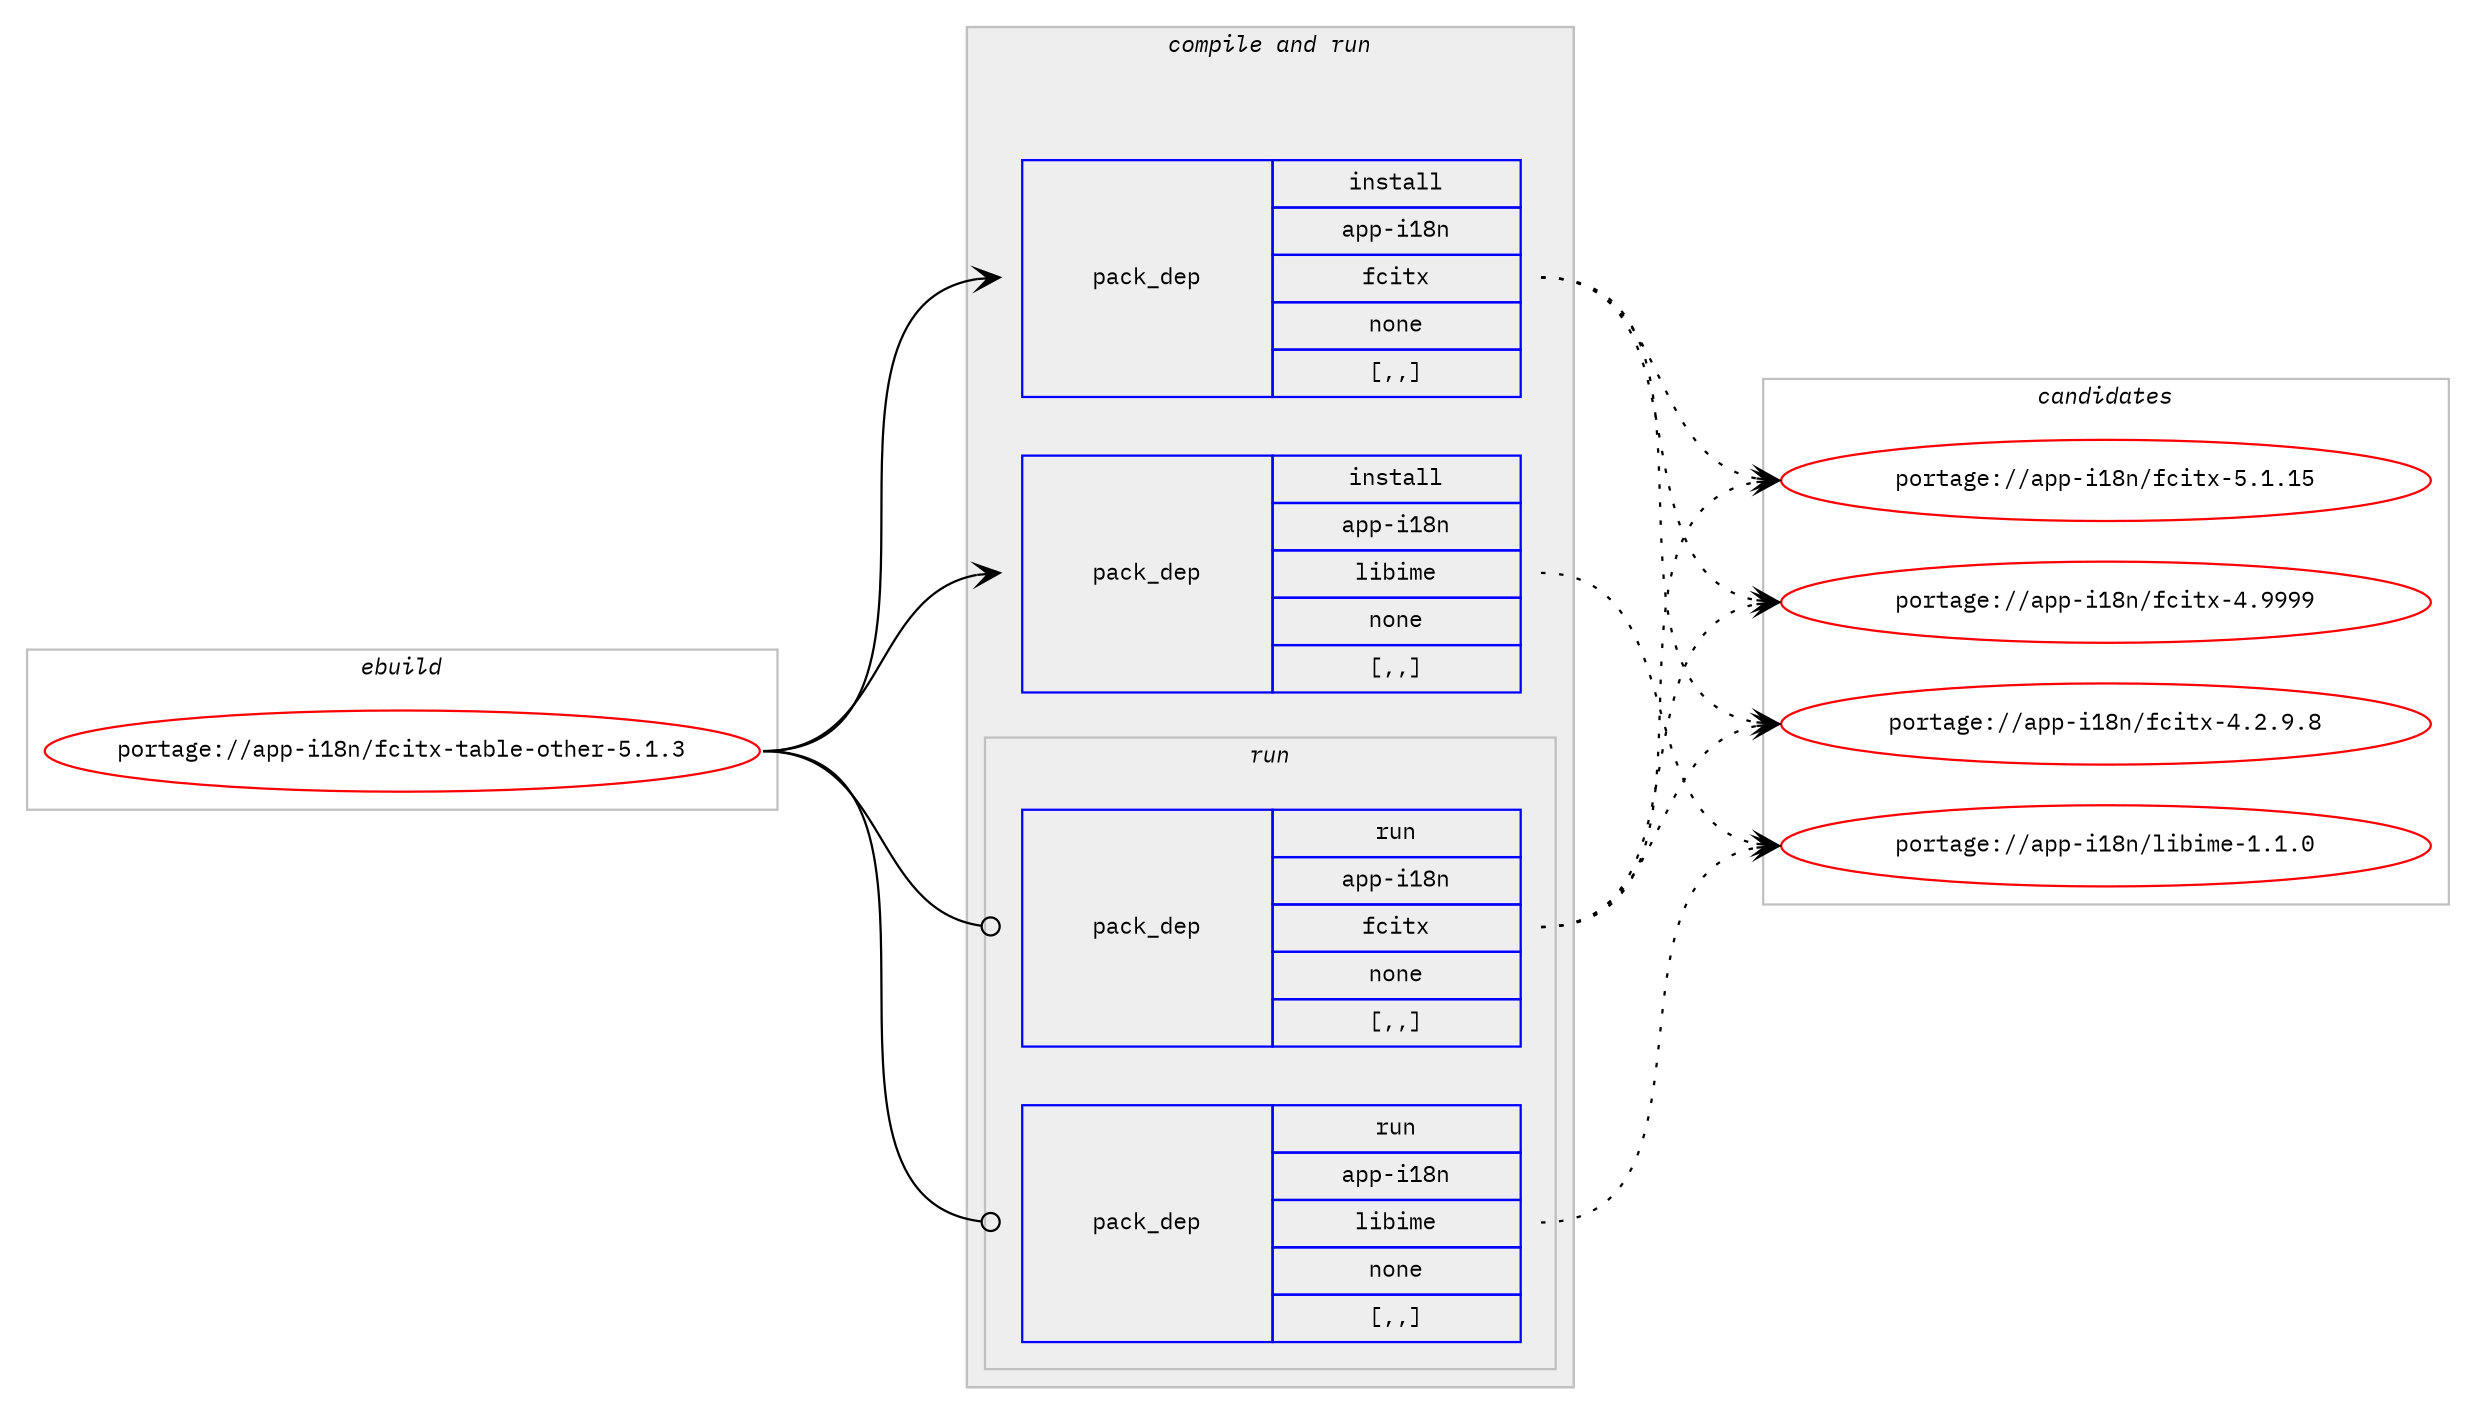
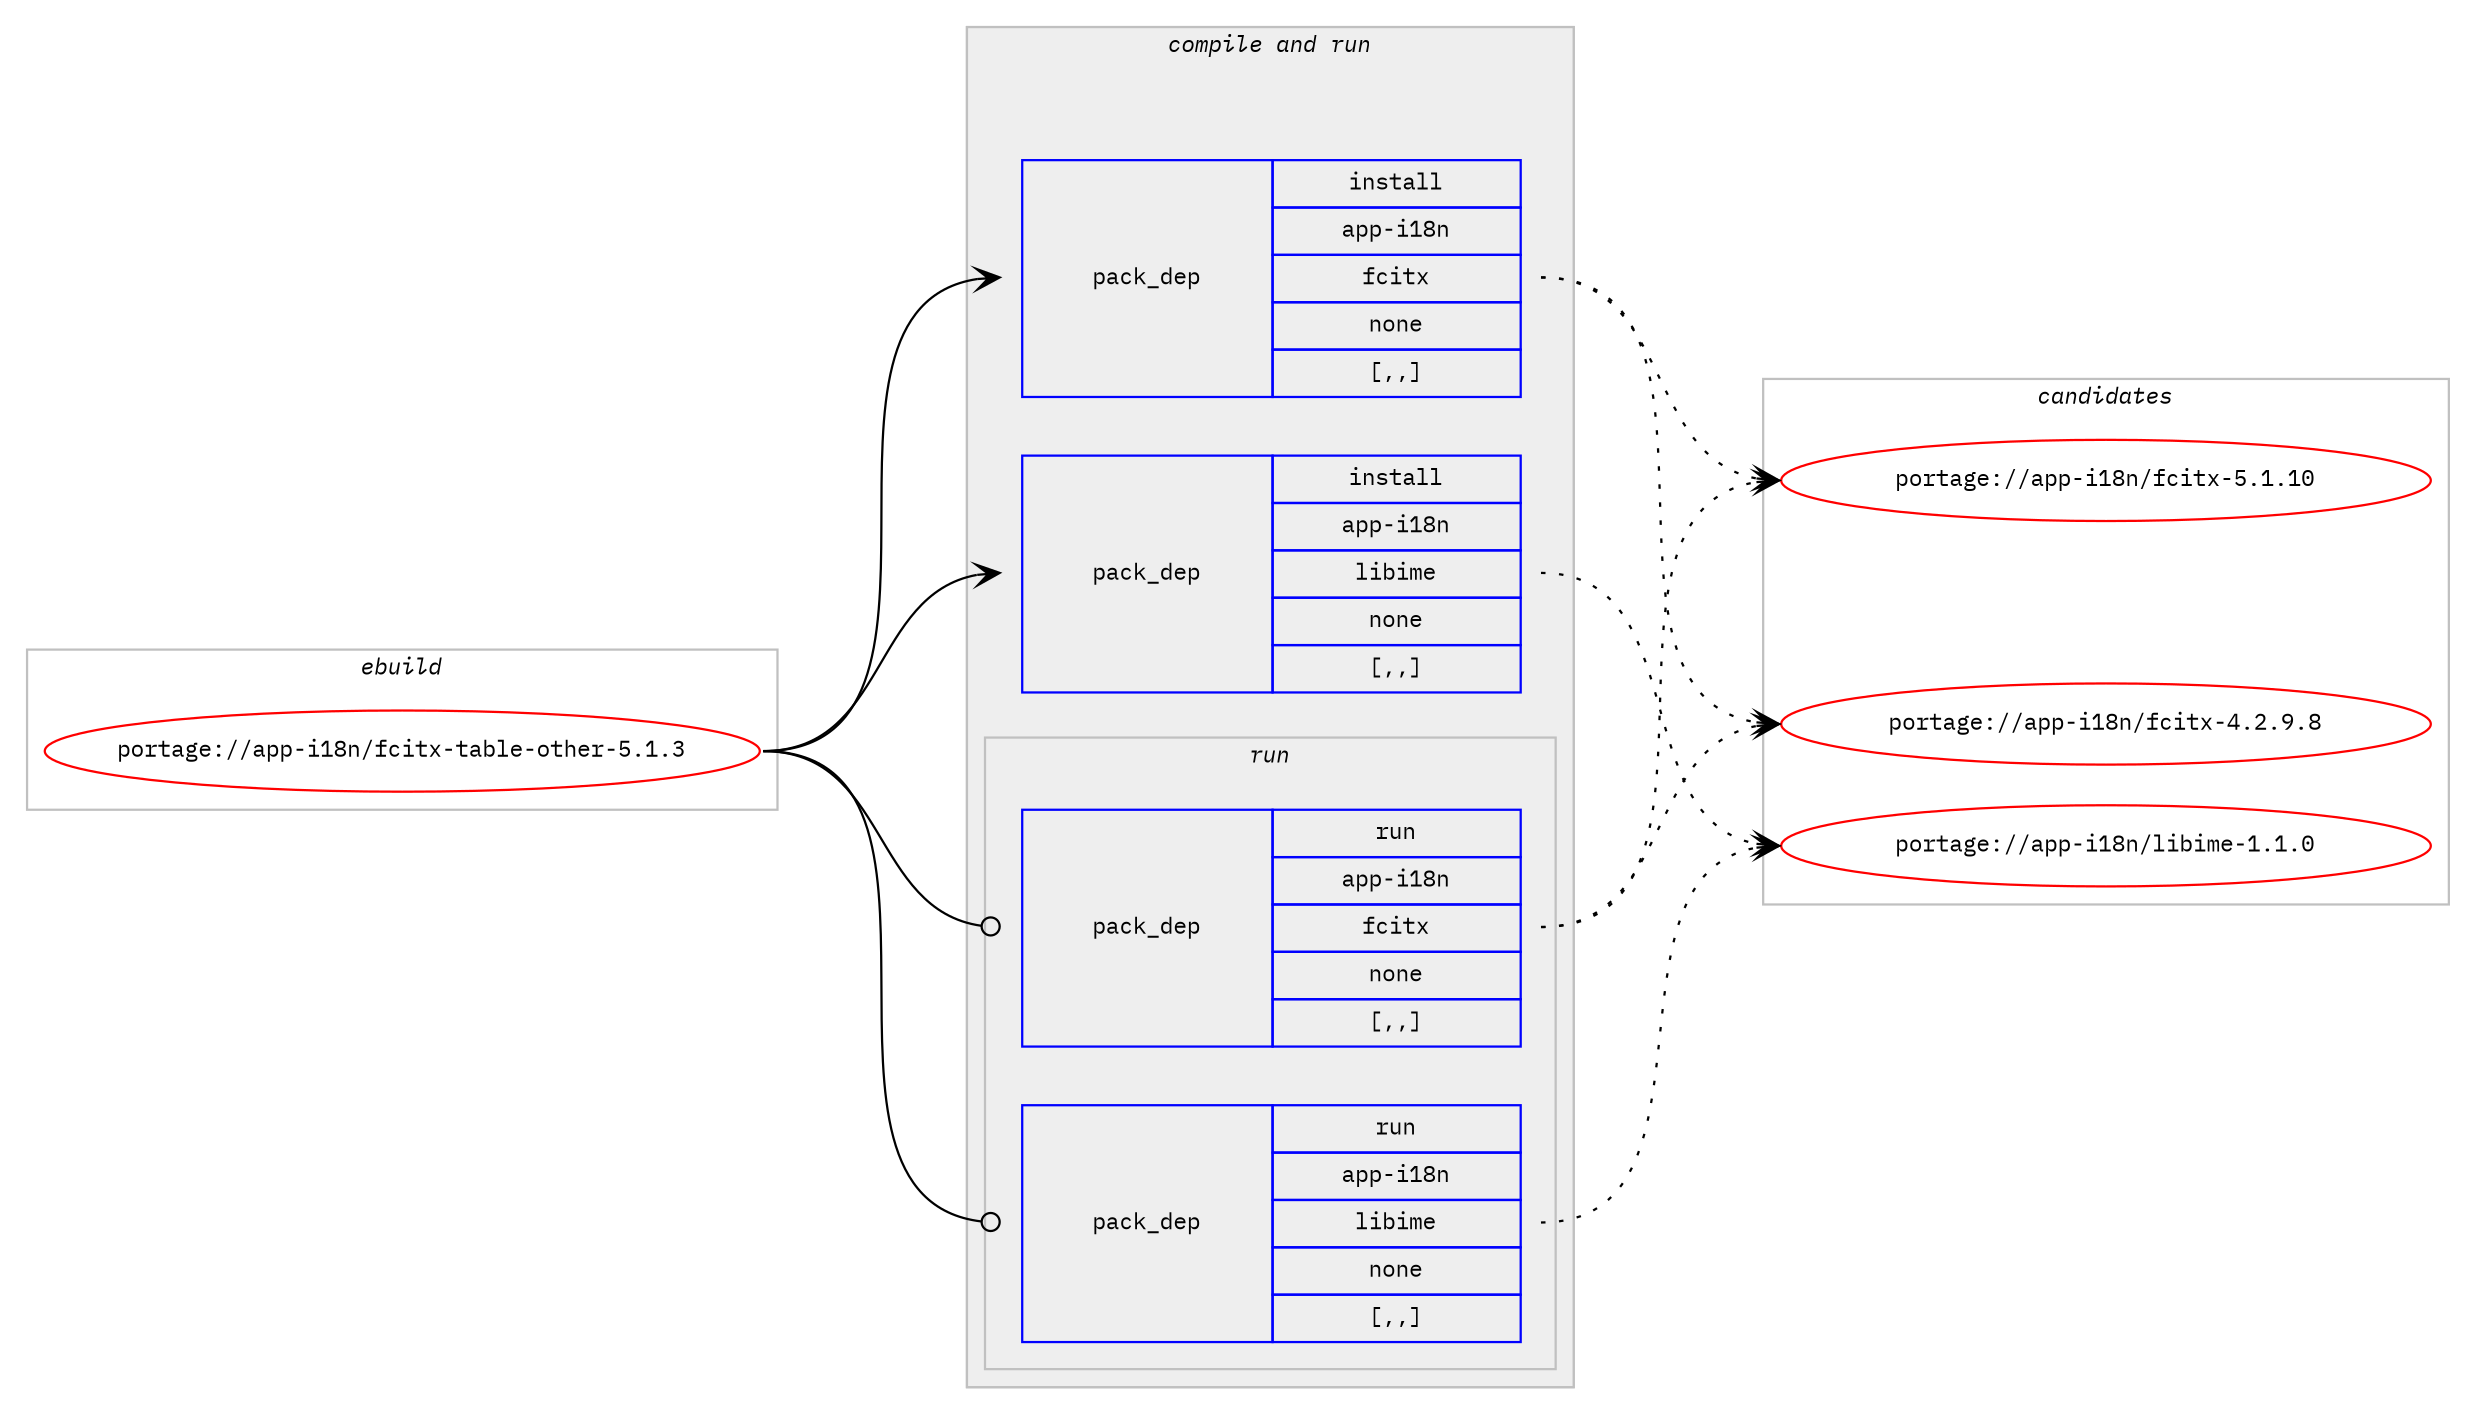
node "portage://app-i18n/fcitx-5.1.15": label "portage://app-i18n/fcitx-5.1.15" -> "portage://app-i18n/fcitx-5.1.10"
node "portage://app-i18n/fcitx-4.9999": removed
